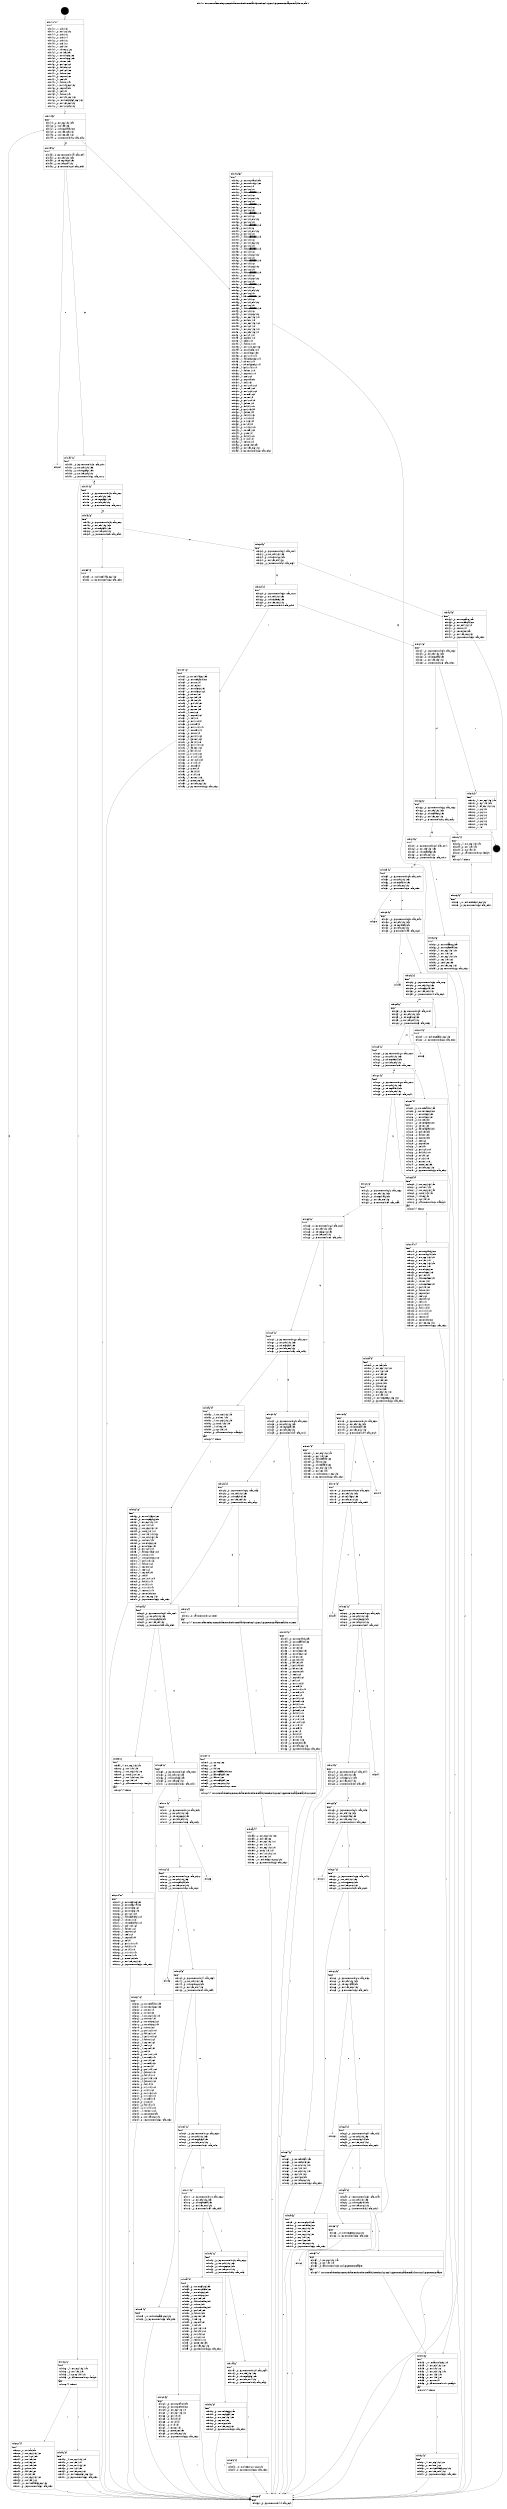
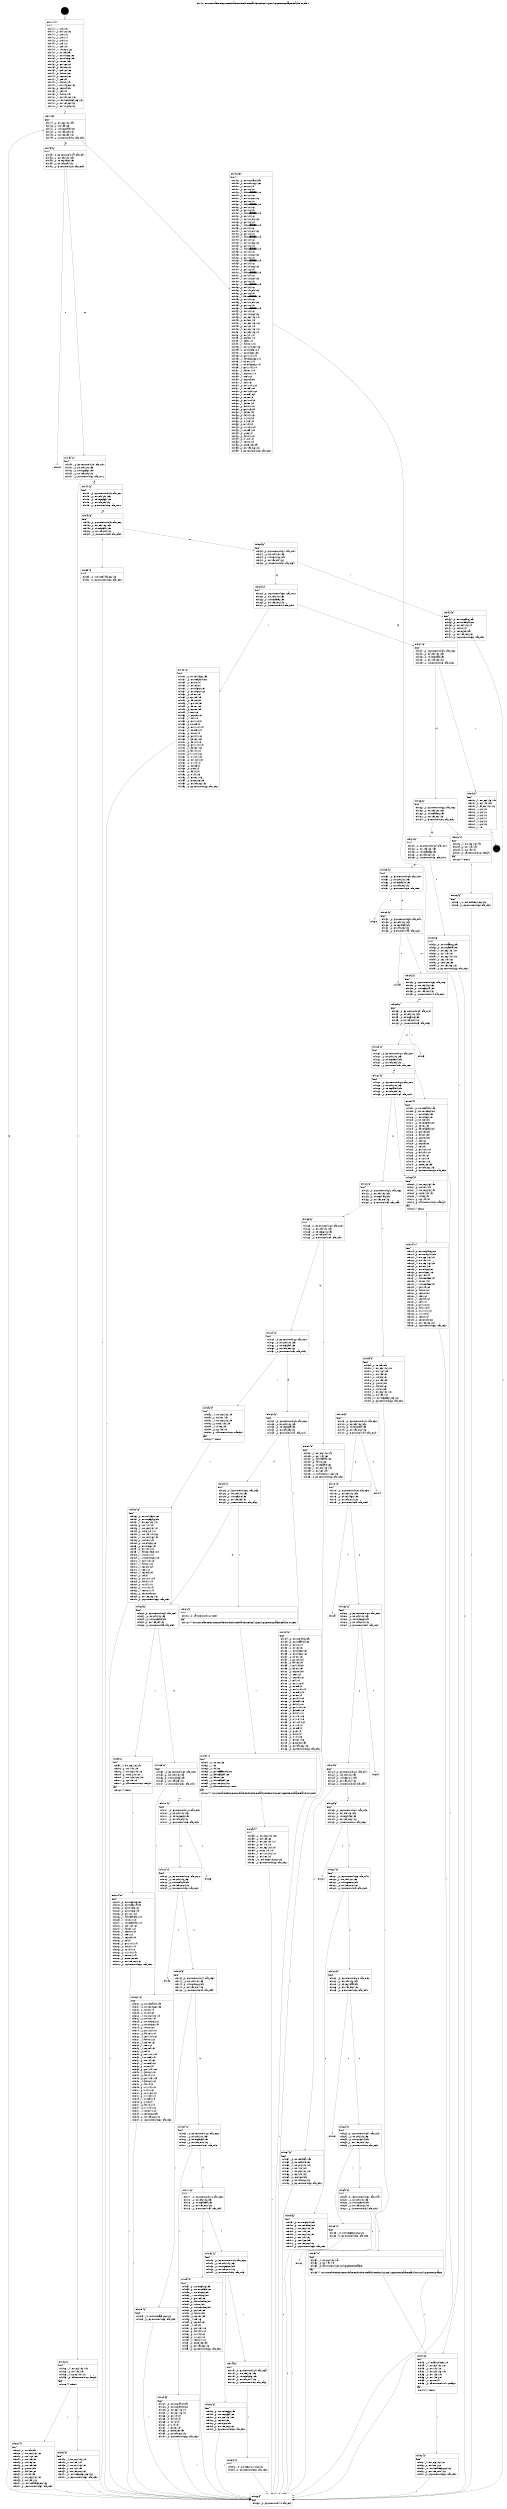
node "0x40207d [15]": removed
